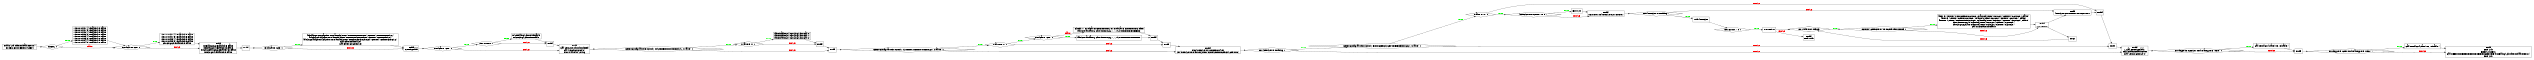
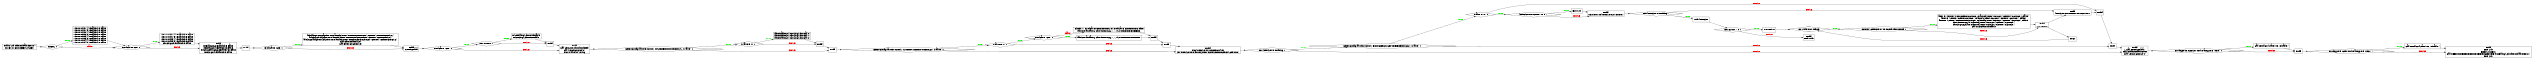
edge ".MoveFirst" -> "endif End With": now ".RowCount > 0  ?" -> "endif End With"
node "Public Sub AfterInitializeForm() On Enq GoTo ERR_SYSTEM": label "Public Sub AfterInitializeForm() On Enq GoTo ERR_SYSTEM" -> "Public Sub AfterInitializeForm() On Error GoTo ERR_SYSTEM"
